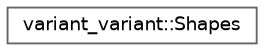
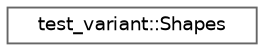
node "variant_variant::Shapes": label "variant_variant::Shapes" -> "test_variant::Shapes"
